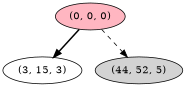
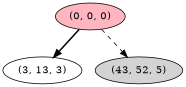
node "(3, 15, 3)": label "(3, 15, 3)" -> "(3, 13, 3)"
node "(44, 52, 5)": label "(44, 52, 5)" -> "(43, 52, 5)"
